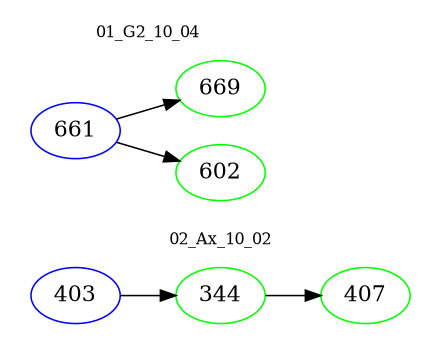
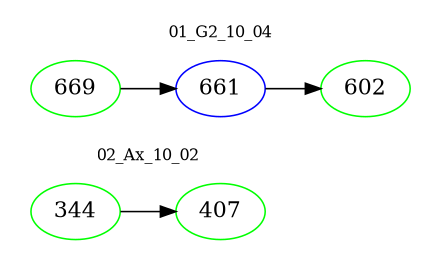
edge "661" -> "669": reversed
node "403": removed
